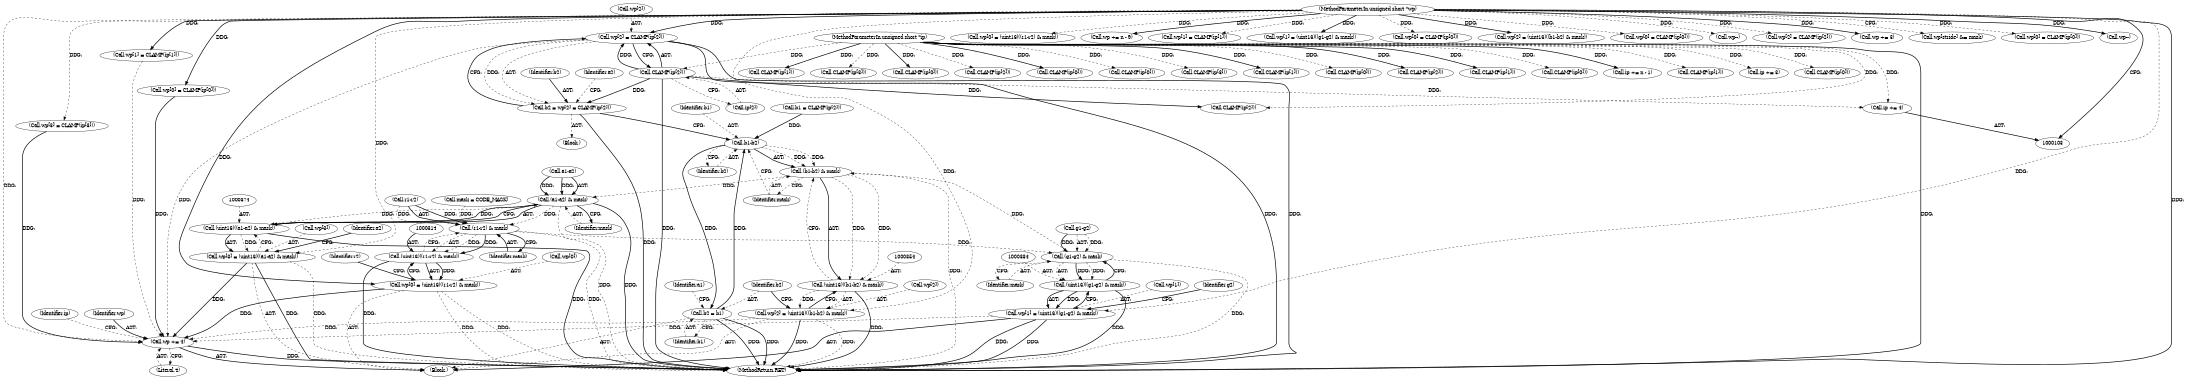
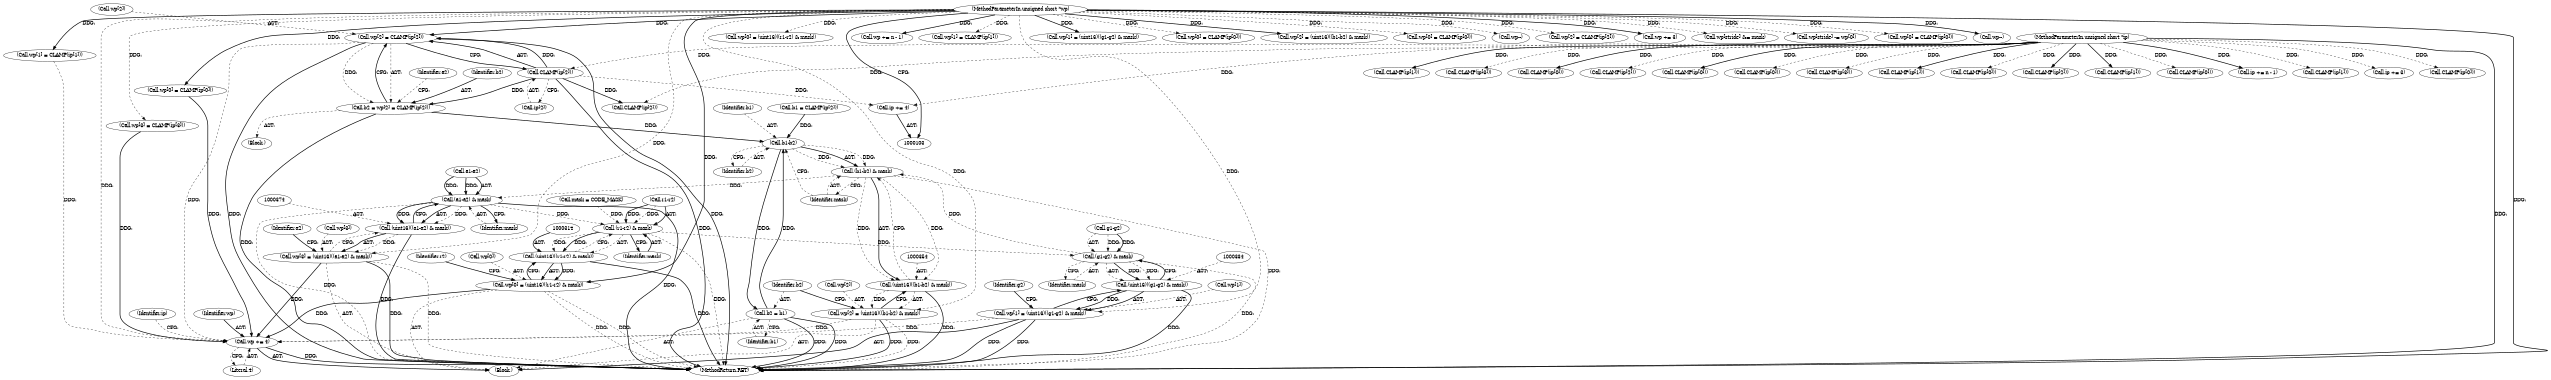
edge "(MethodParameterIn,unsigned short *wp)" -> "(Call,wp[stride] &= mask)": label "CFG: " -> "DDG: "
node "(Call,wp += n - 9)": label "(Call,wp += n - 9)" -> "(Call,wp += n - 1)"
node "(Call,wp[stride] -= wp[0])": added
edge "(Call,b2 = wp[2] = CLAMP(ip[2]))" -> "(Call,b1-b2)": label "CFG: " -> "DDG: "
node "(Identifier,a1)": removed
